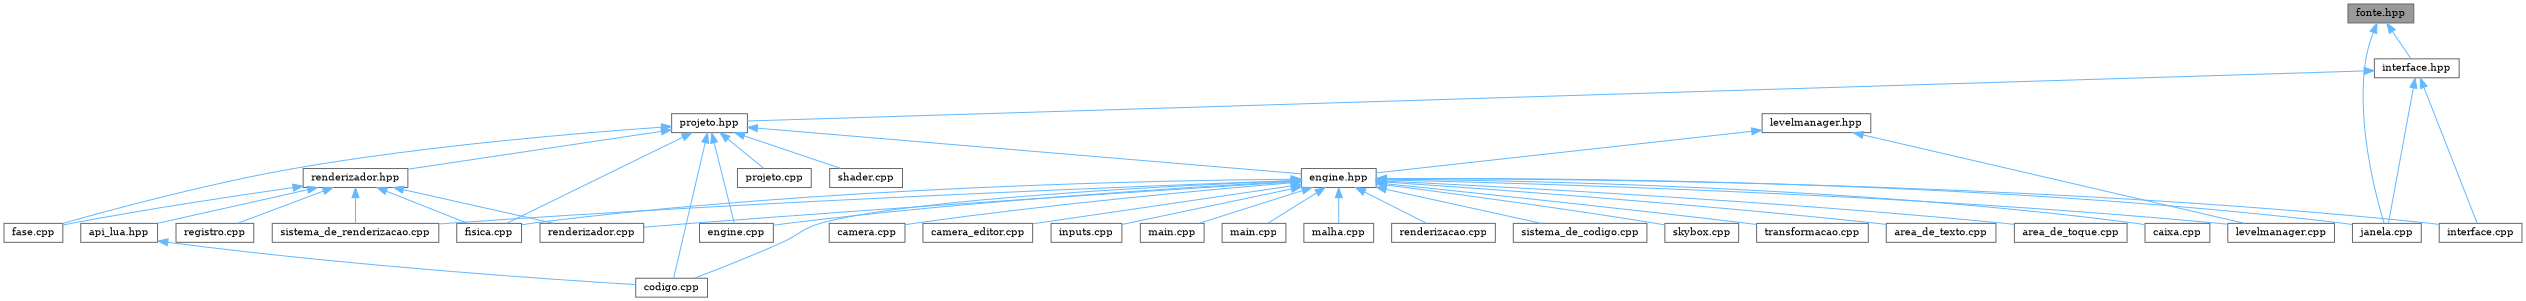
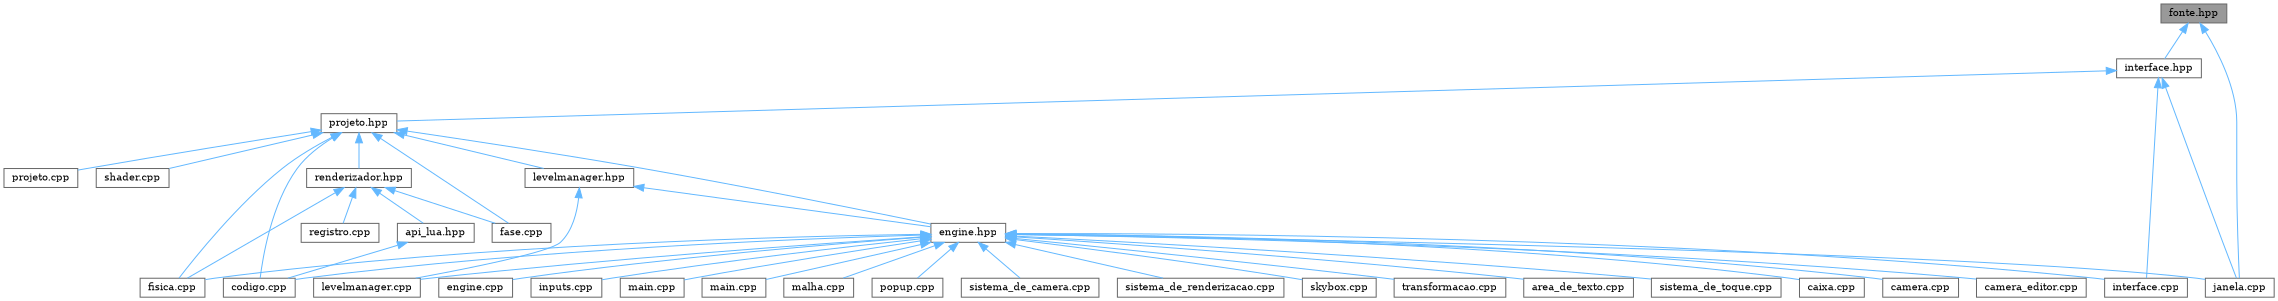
edge "engine.cpp" -> "projeto.hpp": now "levelmanager.hpp" -> "projeto.hpp"
edge "sistema_de_renderizacao.cpp" -> "renderizador.hpp": removed
node "renderizador.cpp": removed
node "renderizacao.cpp": label "renderizacao.cpp" -> "popup.cpp"
node "sistema_de_codigo.cpp": label "sistema_de_codigo.cpp" -> "sistema_de_camera.cpp"
node "area_de_toque.cpp": label "area_de_toque.cpp" -> "sistema_de_toque.cpp"
